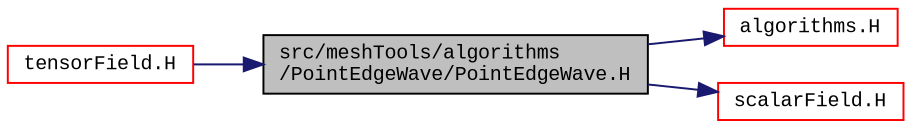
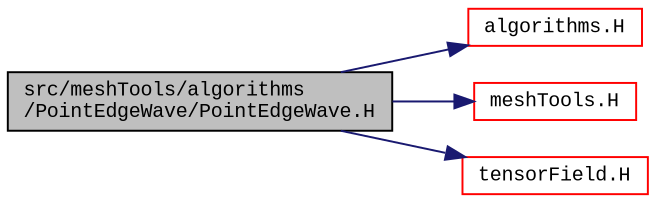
edge "tensorField.H" -> "src/meshTools/algorithms /PointEdgeWave/PointEdgeWave.H": reversed
node "scalarField.H": label "scalarField.H" -> "meshTools.H"
